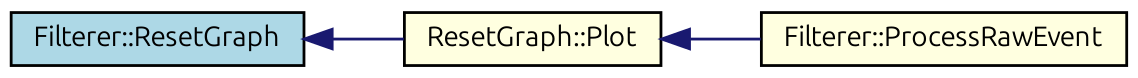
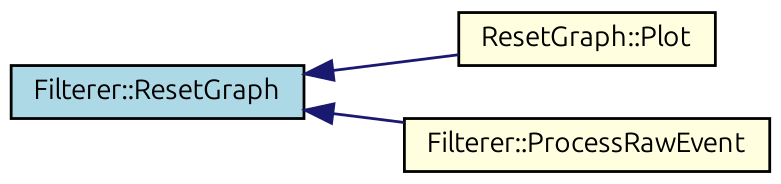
edge "Filterer::ProcessRawEvent" -> "ResetGraph::Plot": now "Filterer::ProcessRawEvent" -> "Filterer::ResetGraph"
